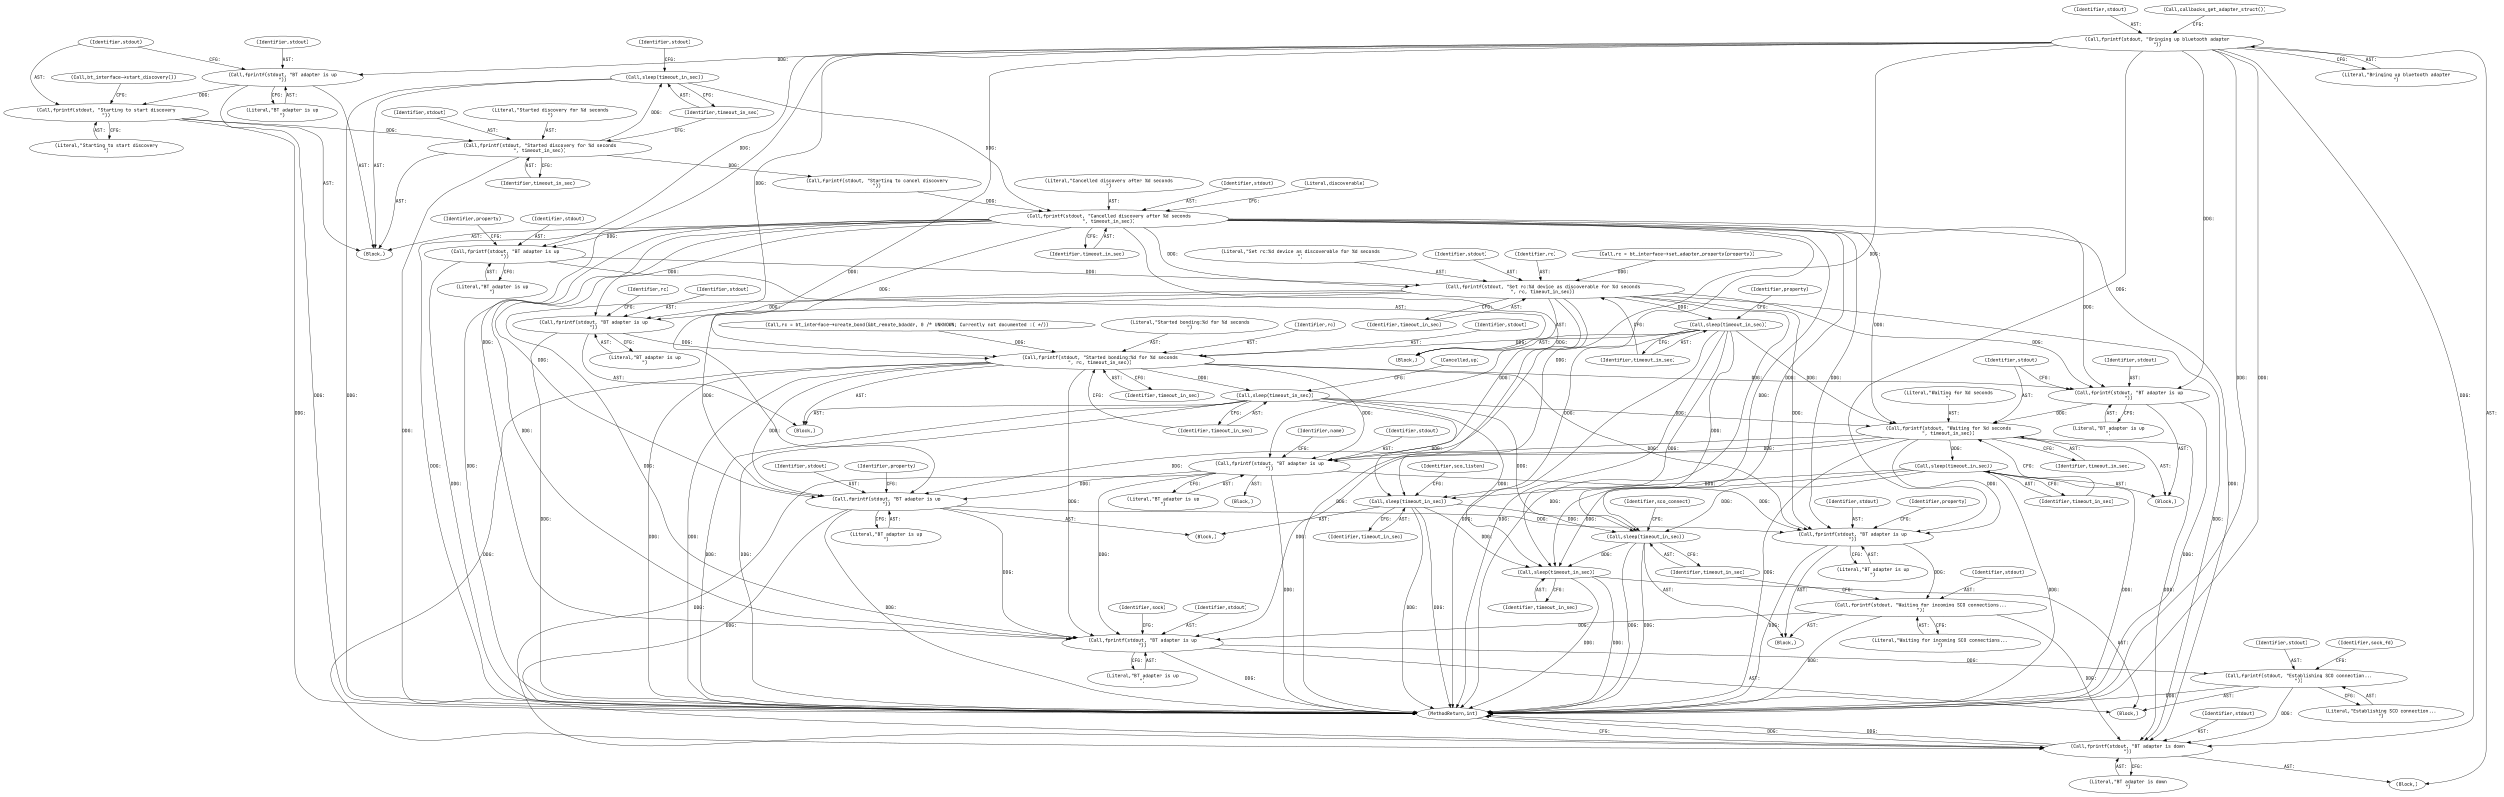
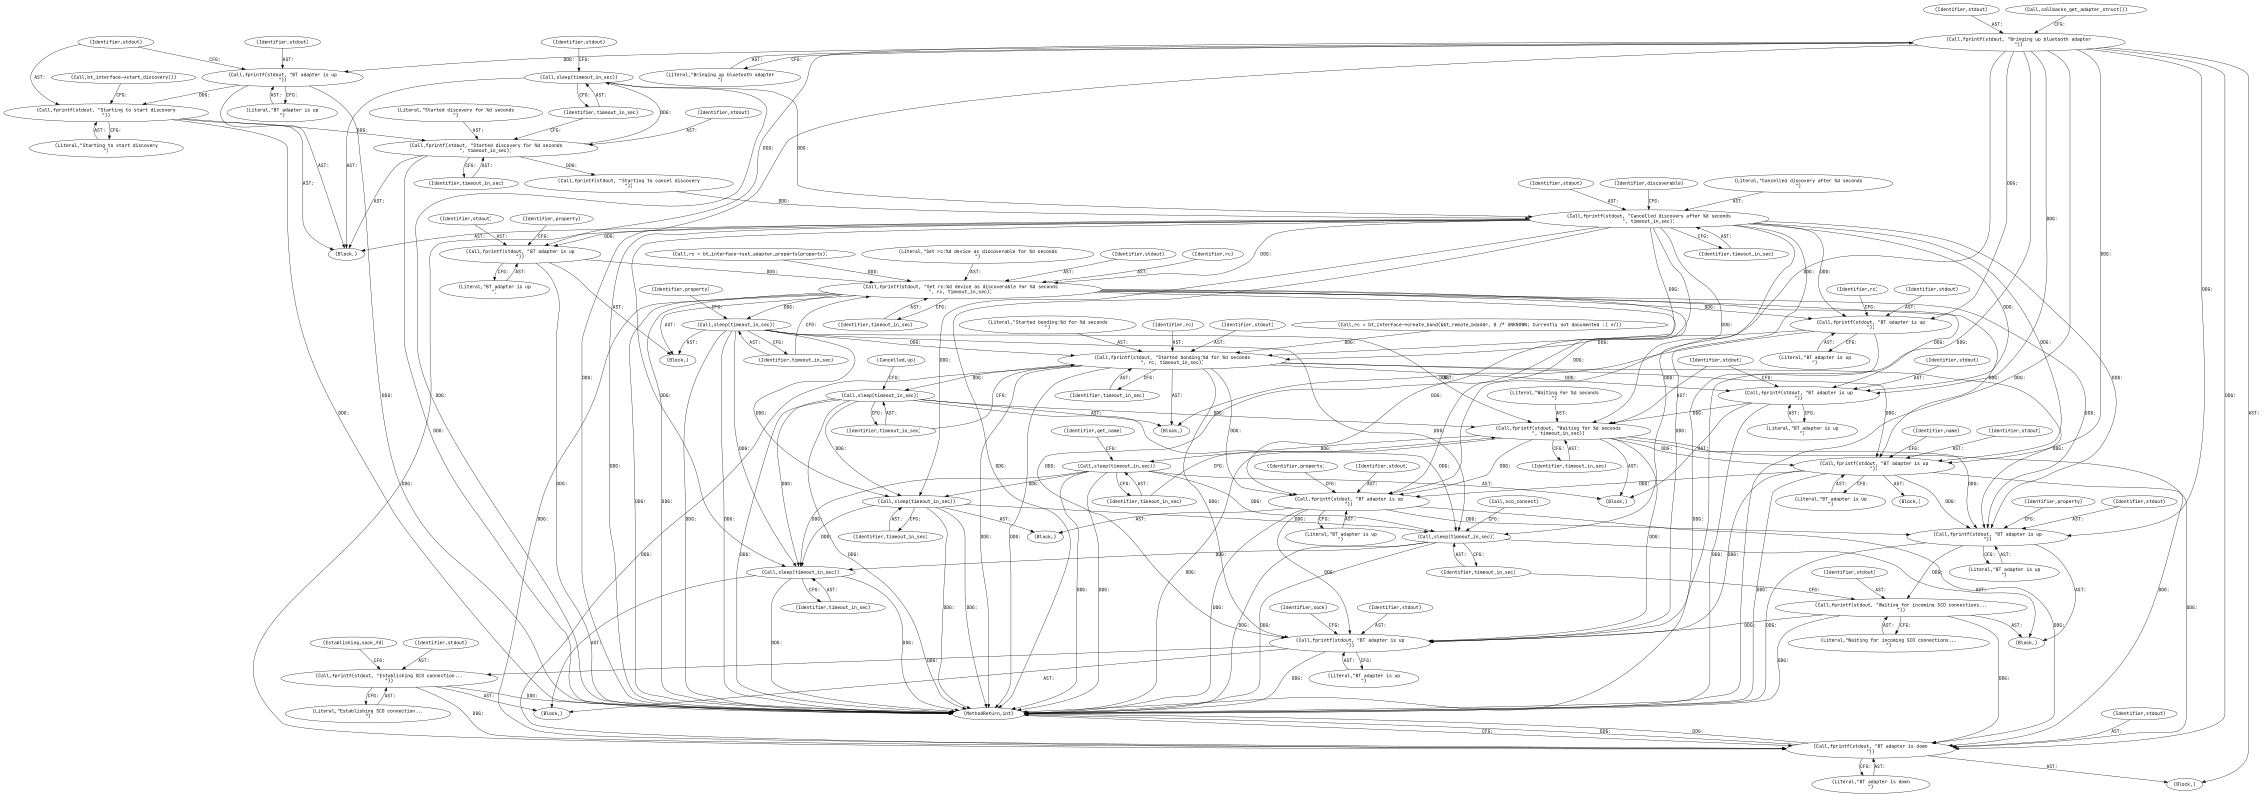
node "(Literal,discoverable)": label "(Literal,discoverable)" -> "(Identifier,discoverable)"
node "(Identifier,get_name)": added
node "(Identifier,sco_listen)": removed
node "(Identifier,sco_connect)": label "(Identifier,sco_connect)" -> "(Call,sco_connect)"
node "(Identifier,sock_fd)": label "(Identifier,sock_fd)" -> "(Establishing,sock_fd)"
